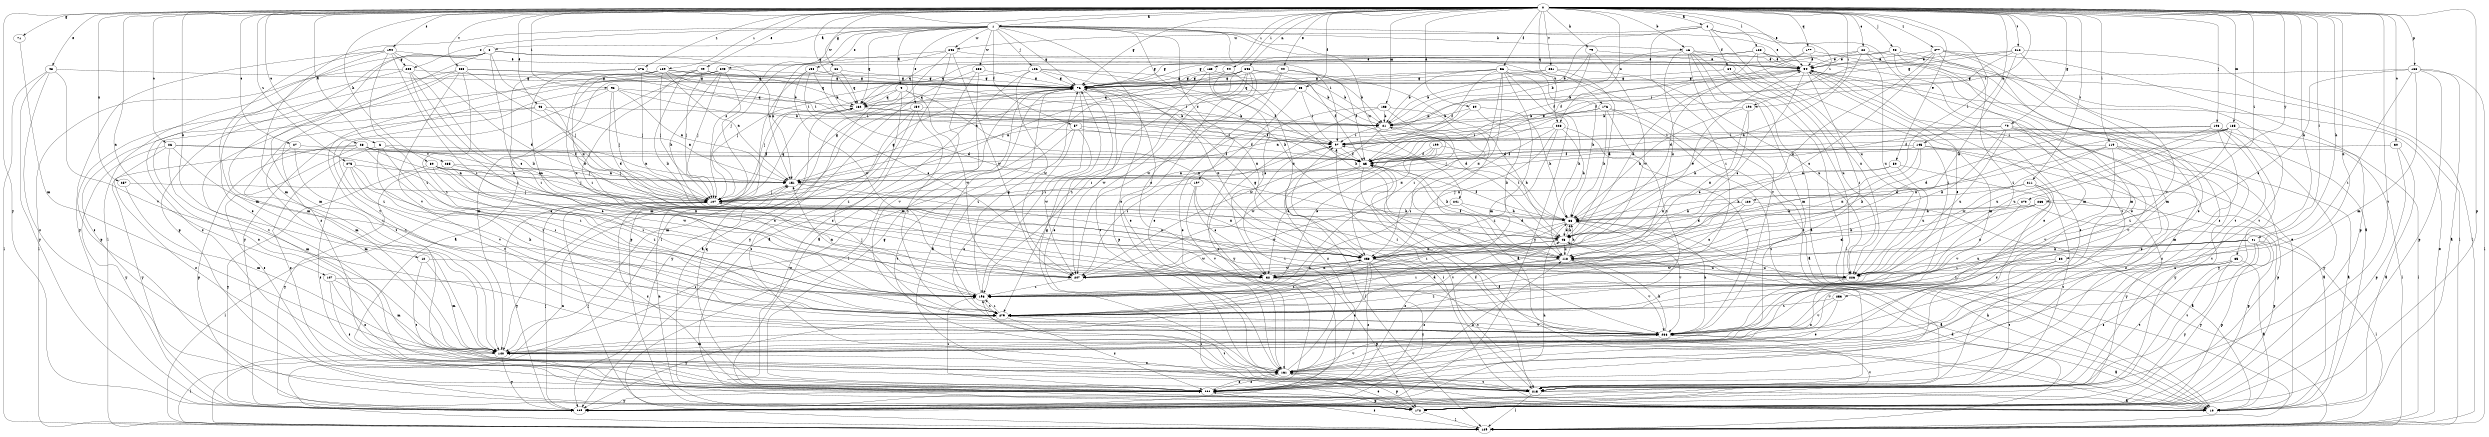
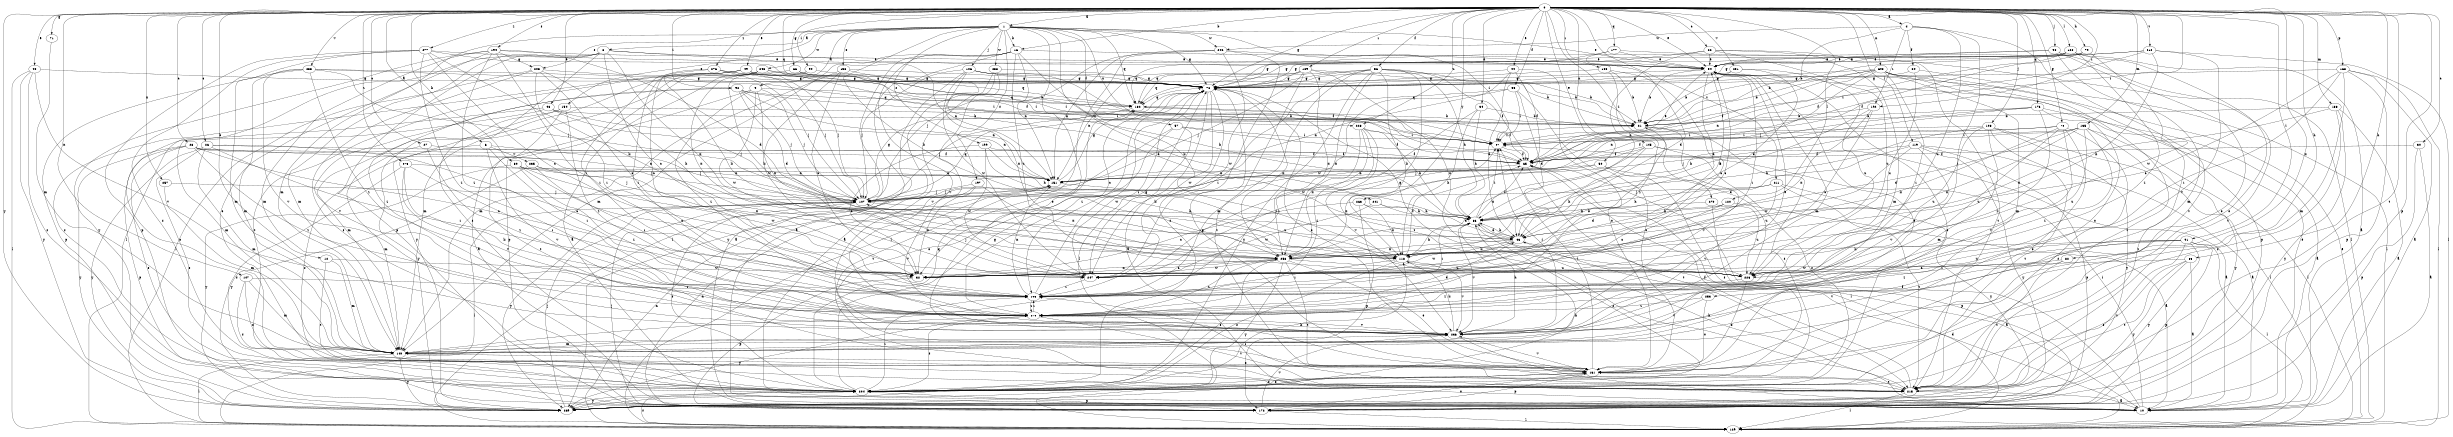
edge "1" -> "107": now "1" -> "199"
